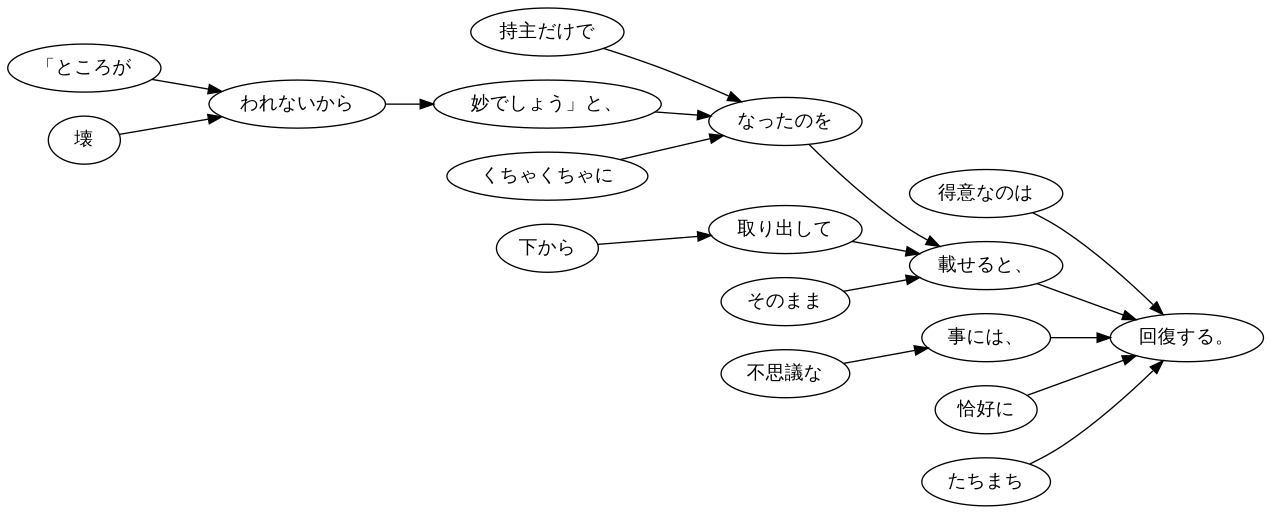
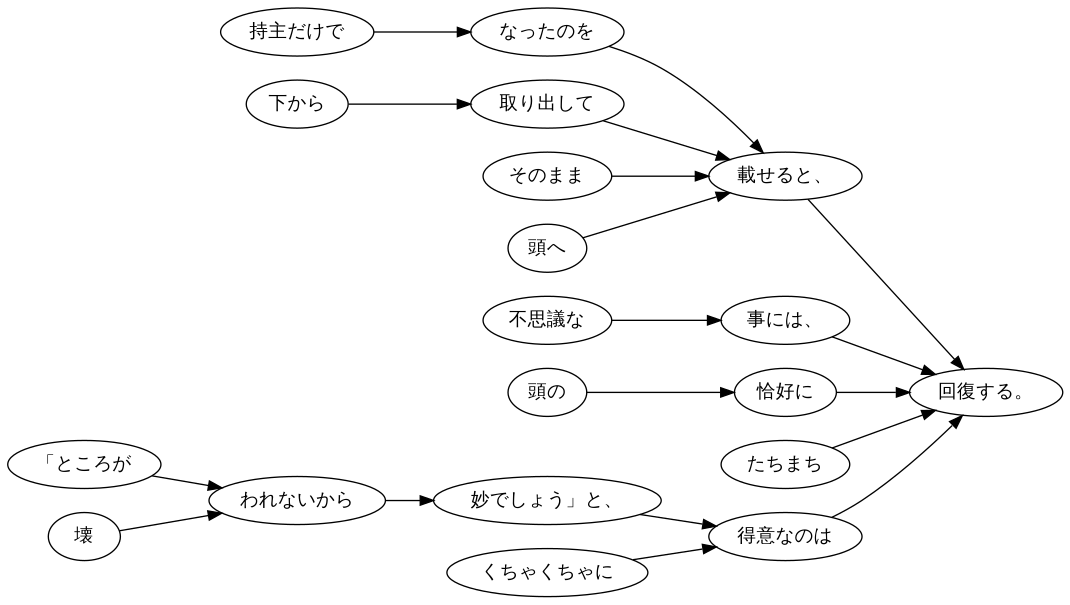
edge "妙でしょう」と、" -> "なったのを": now "妙でしょう」と、" -> "得意なのは"
edge "くちゃくちゃに" -> "なったのを": now "くちゃくちゃに" -> "得意なのは"
node "頭へ": added
node "頭の": added
